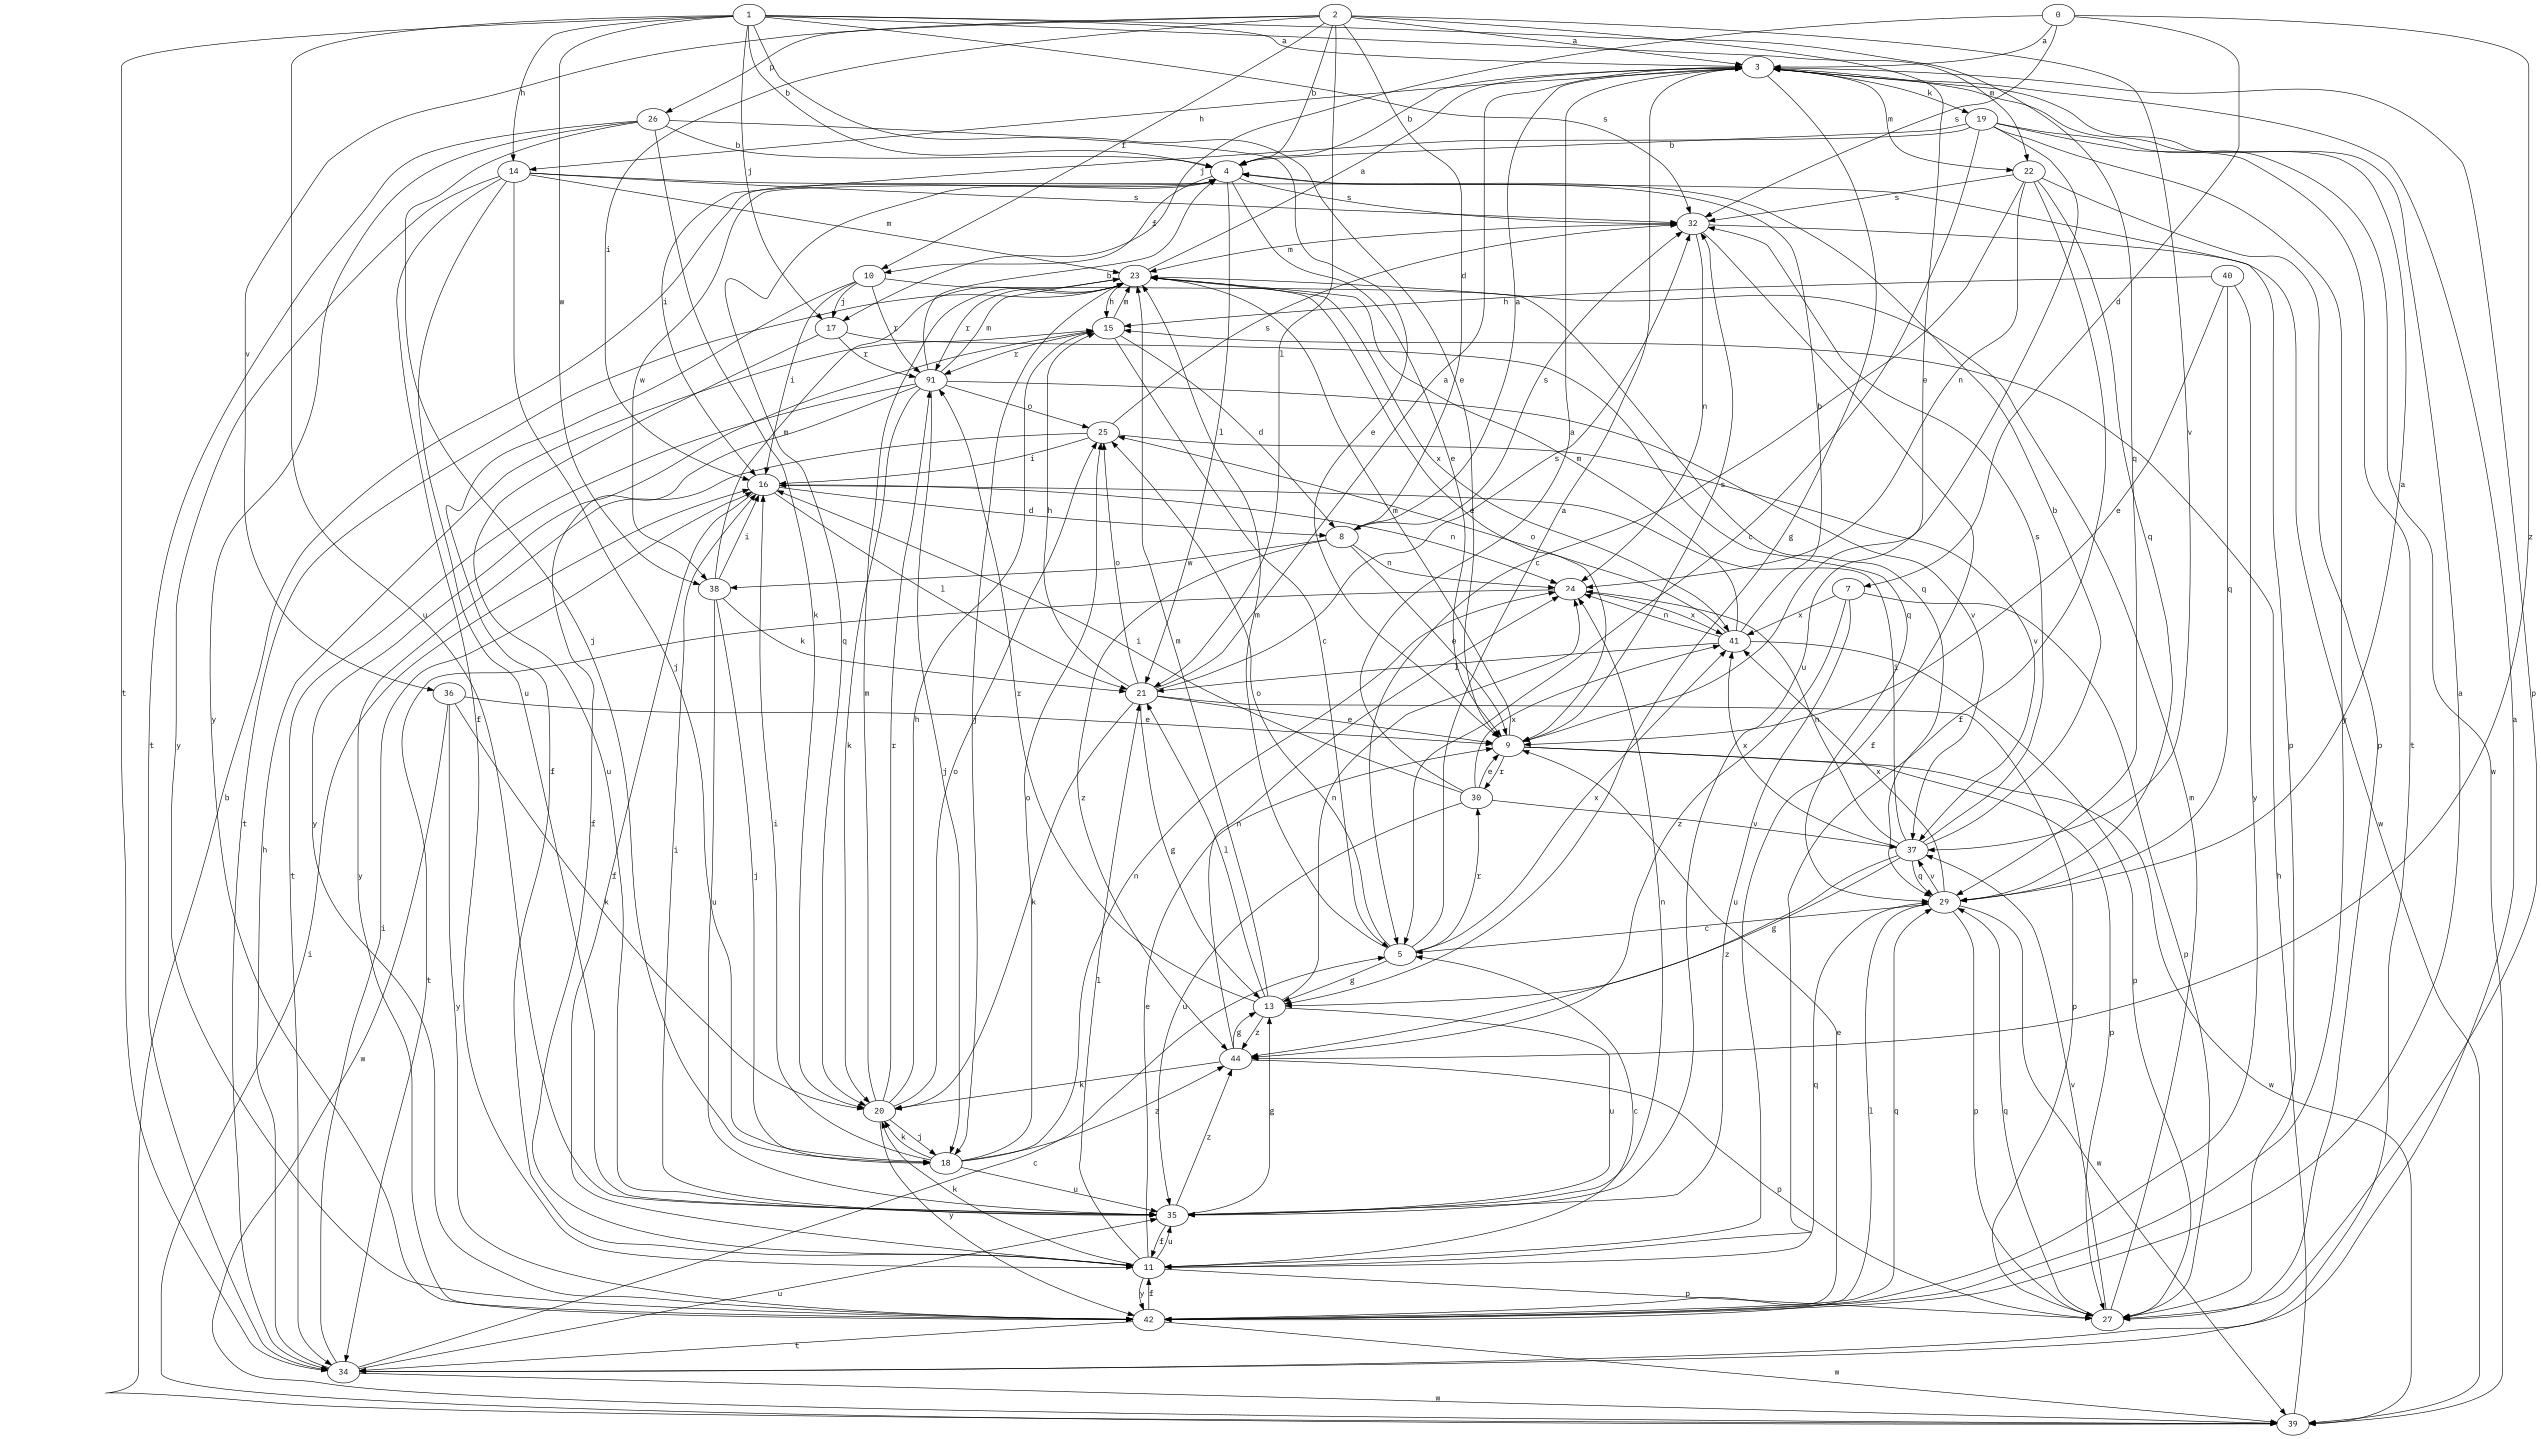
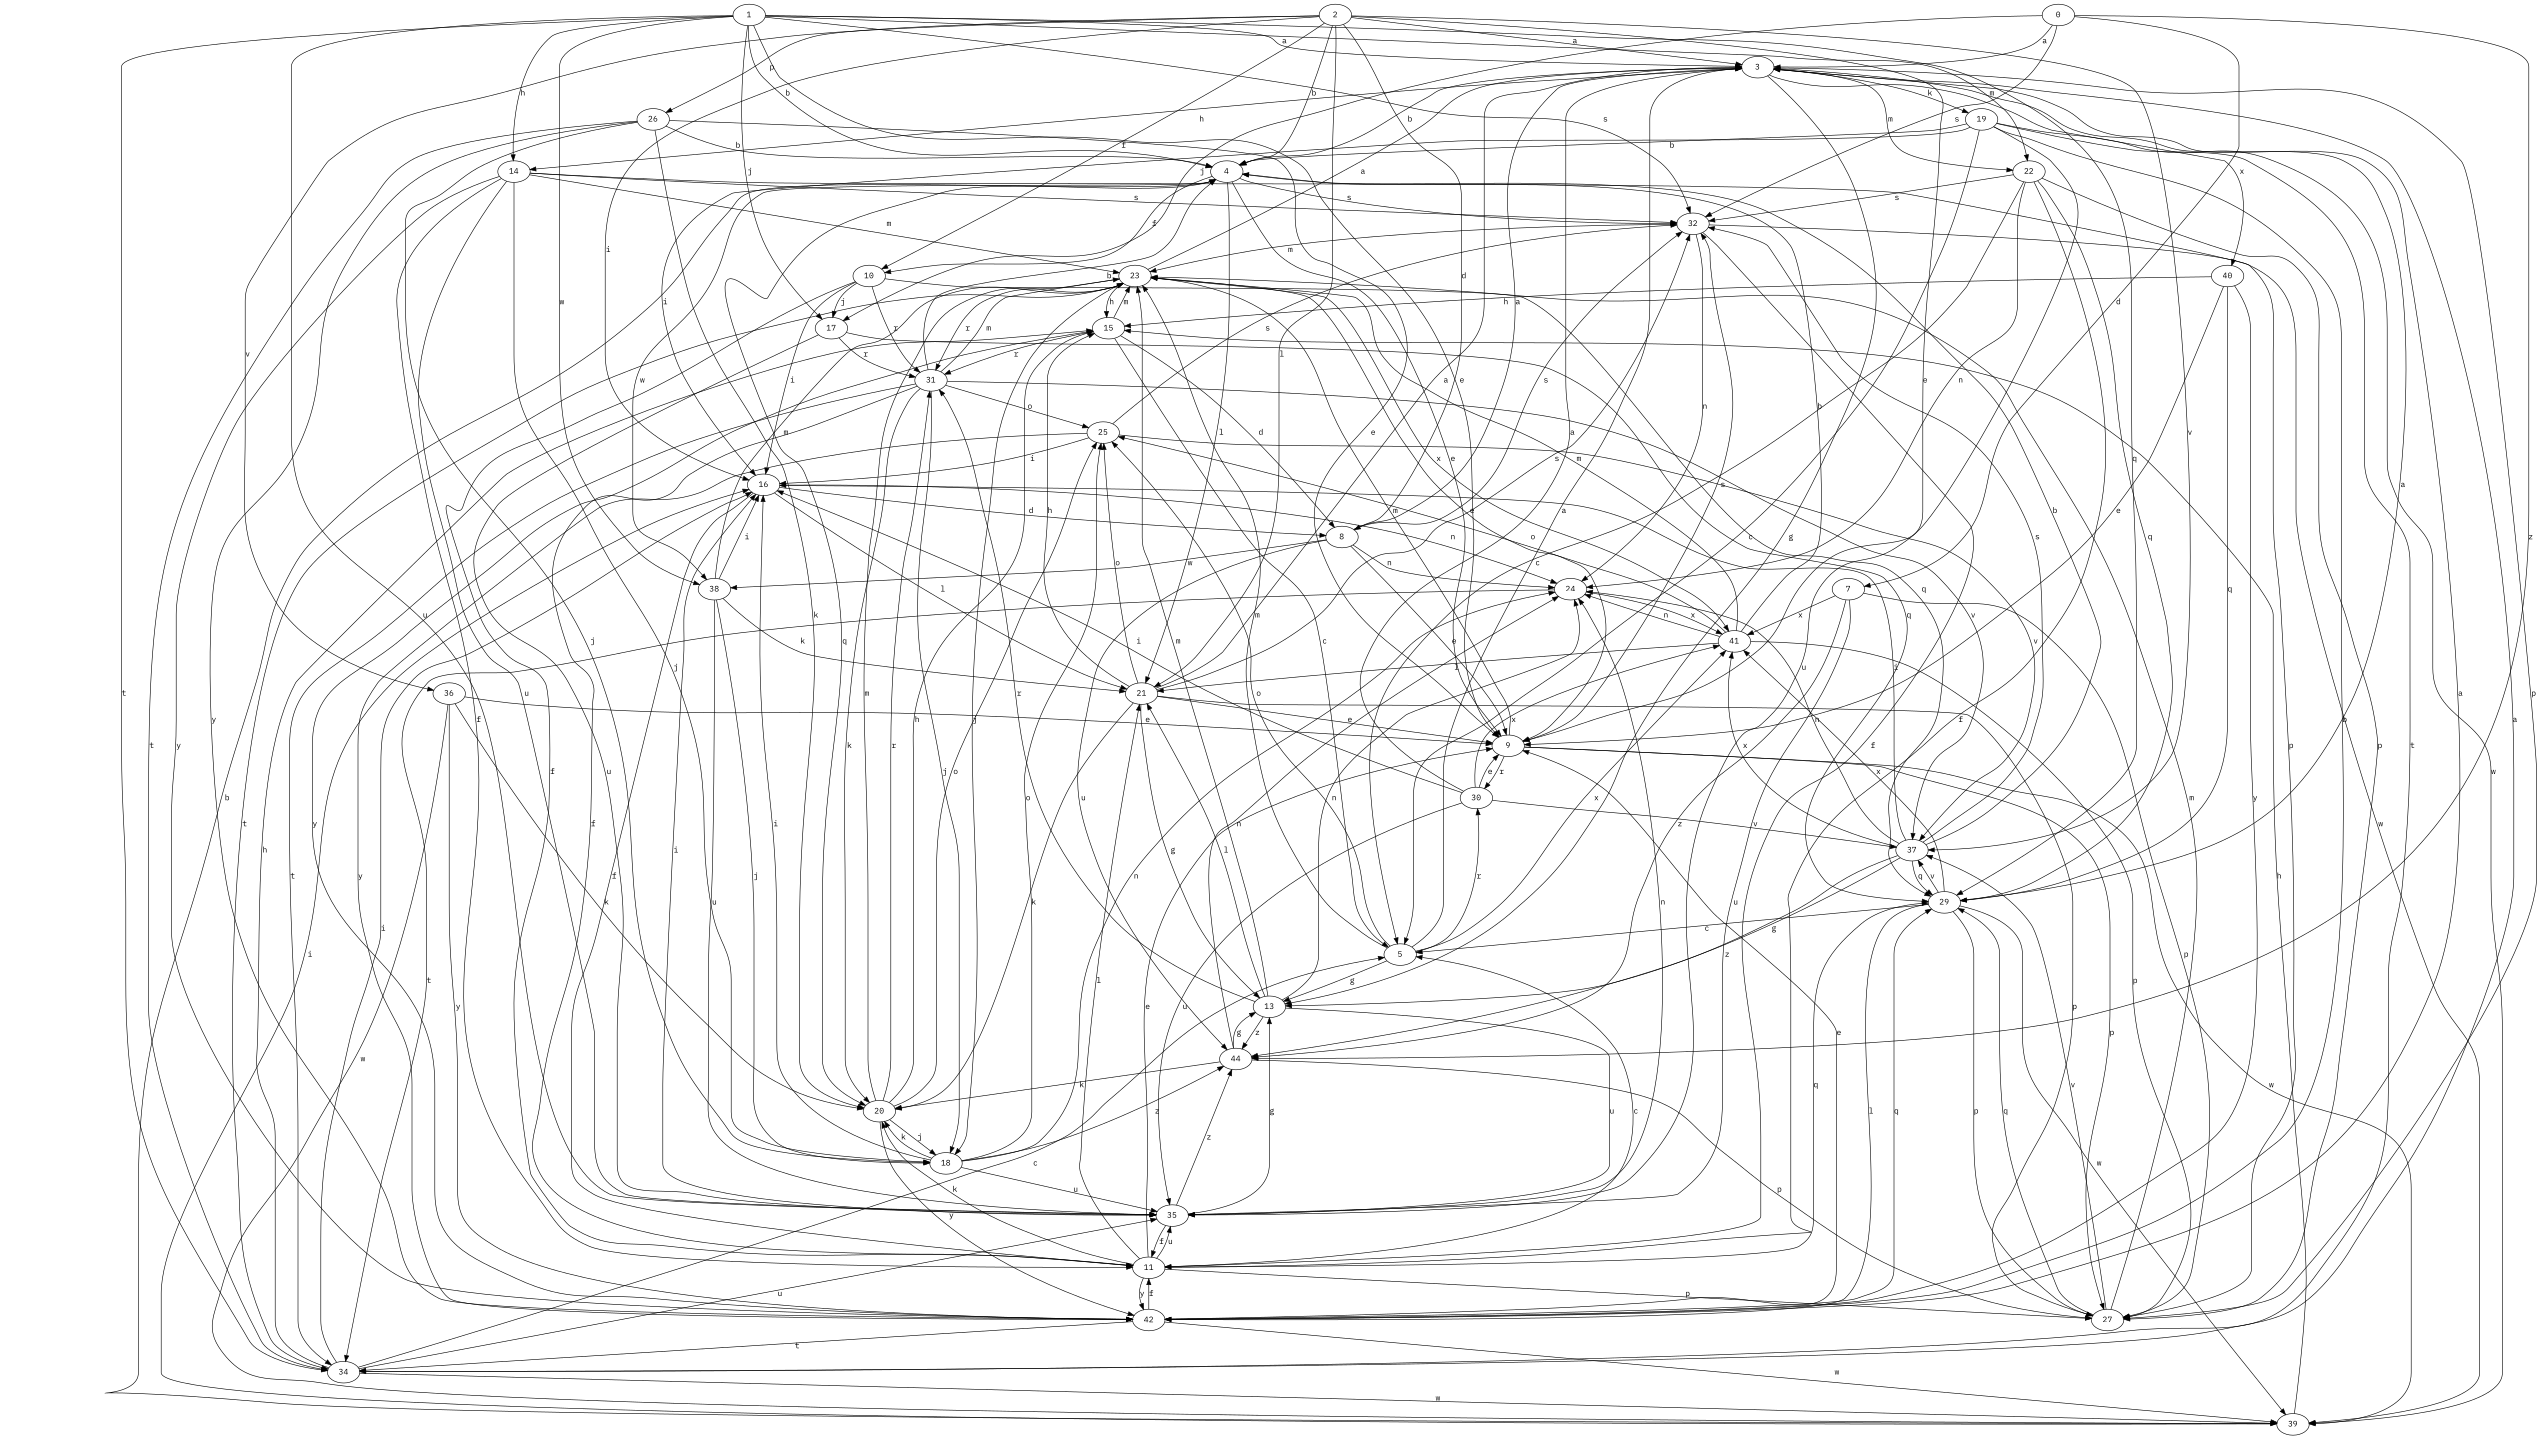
edge "3" -> "40": added, label "x"
node "91": label "91" -> "31"
edge "19" -> "42": label "y" -> "b"
edge "8" -> "44": label "z" -> "u"
